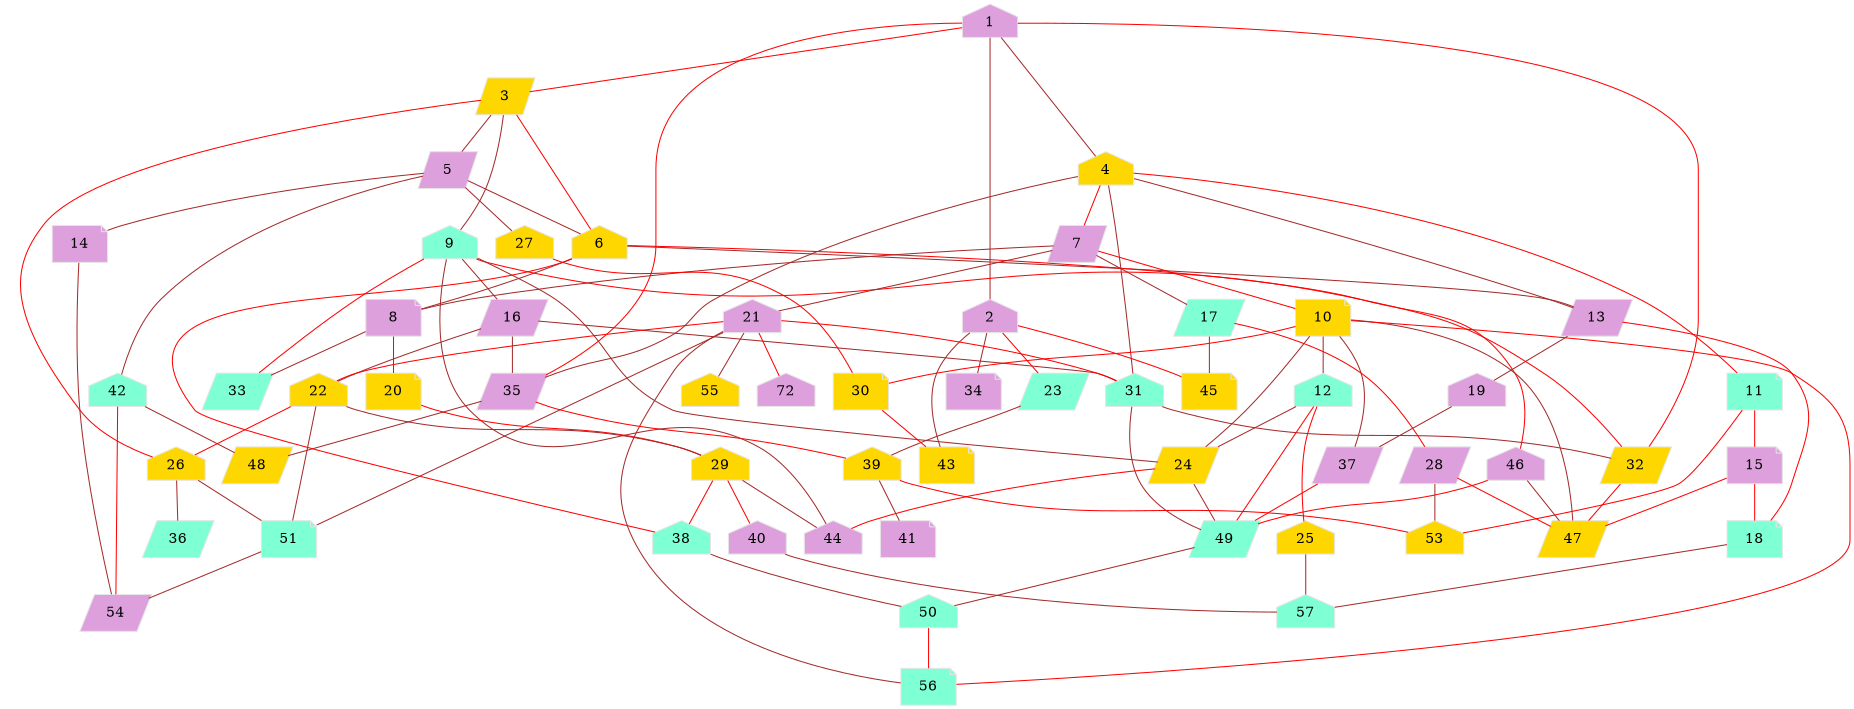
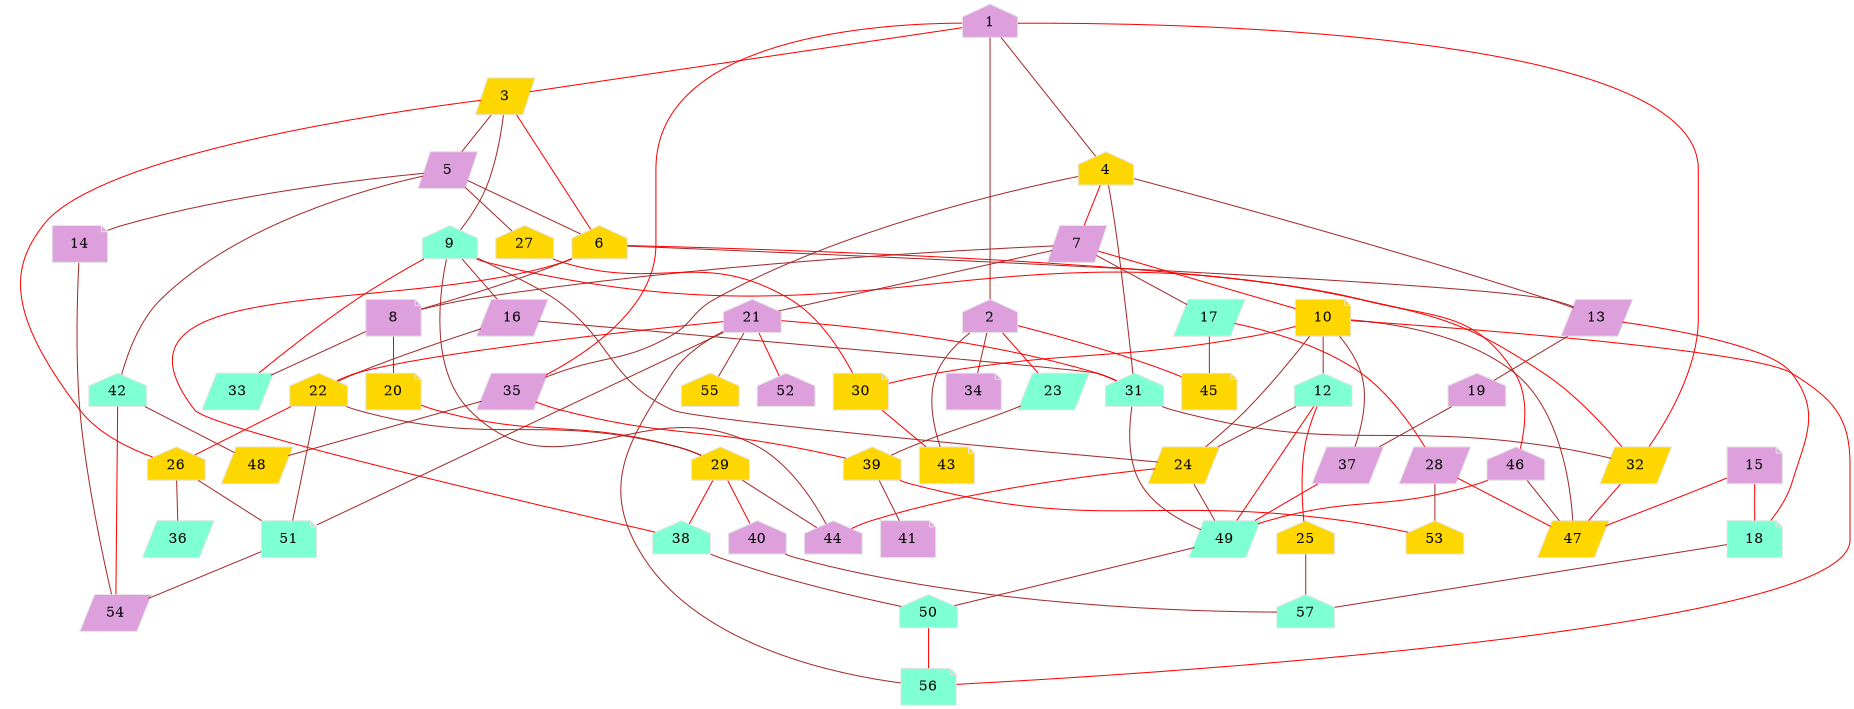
edge "16" -- "35": removed
node "72": label "72" -> "52"
node "11": removed
